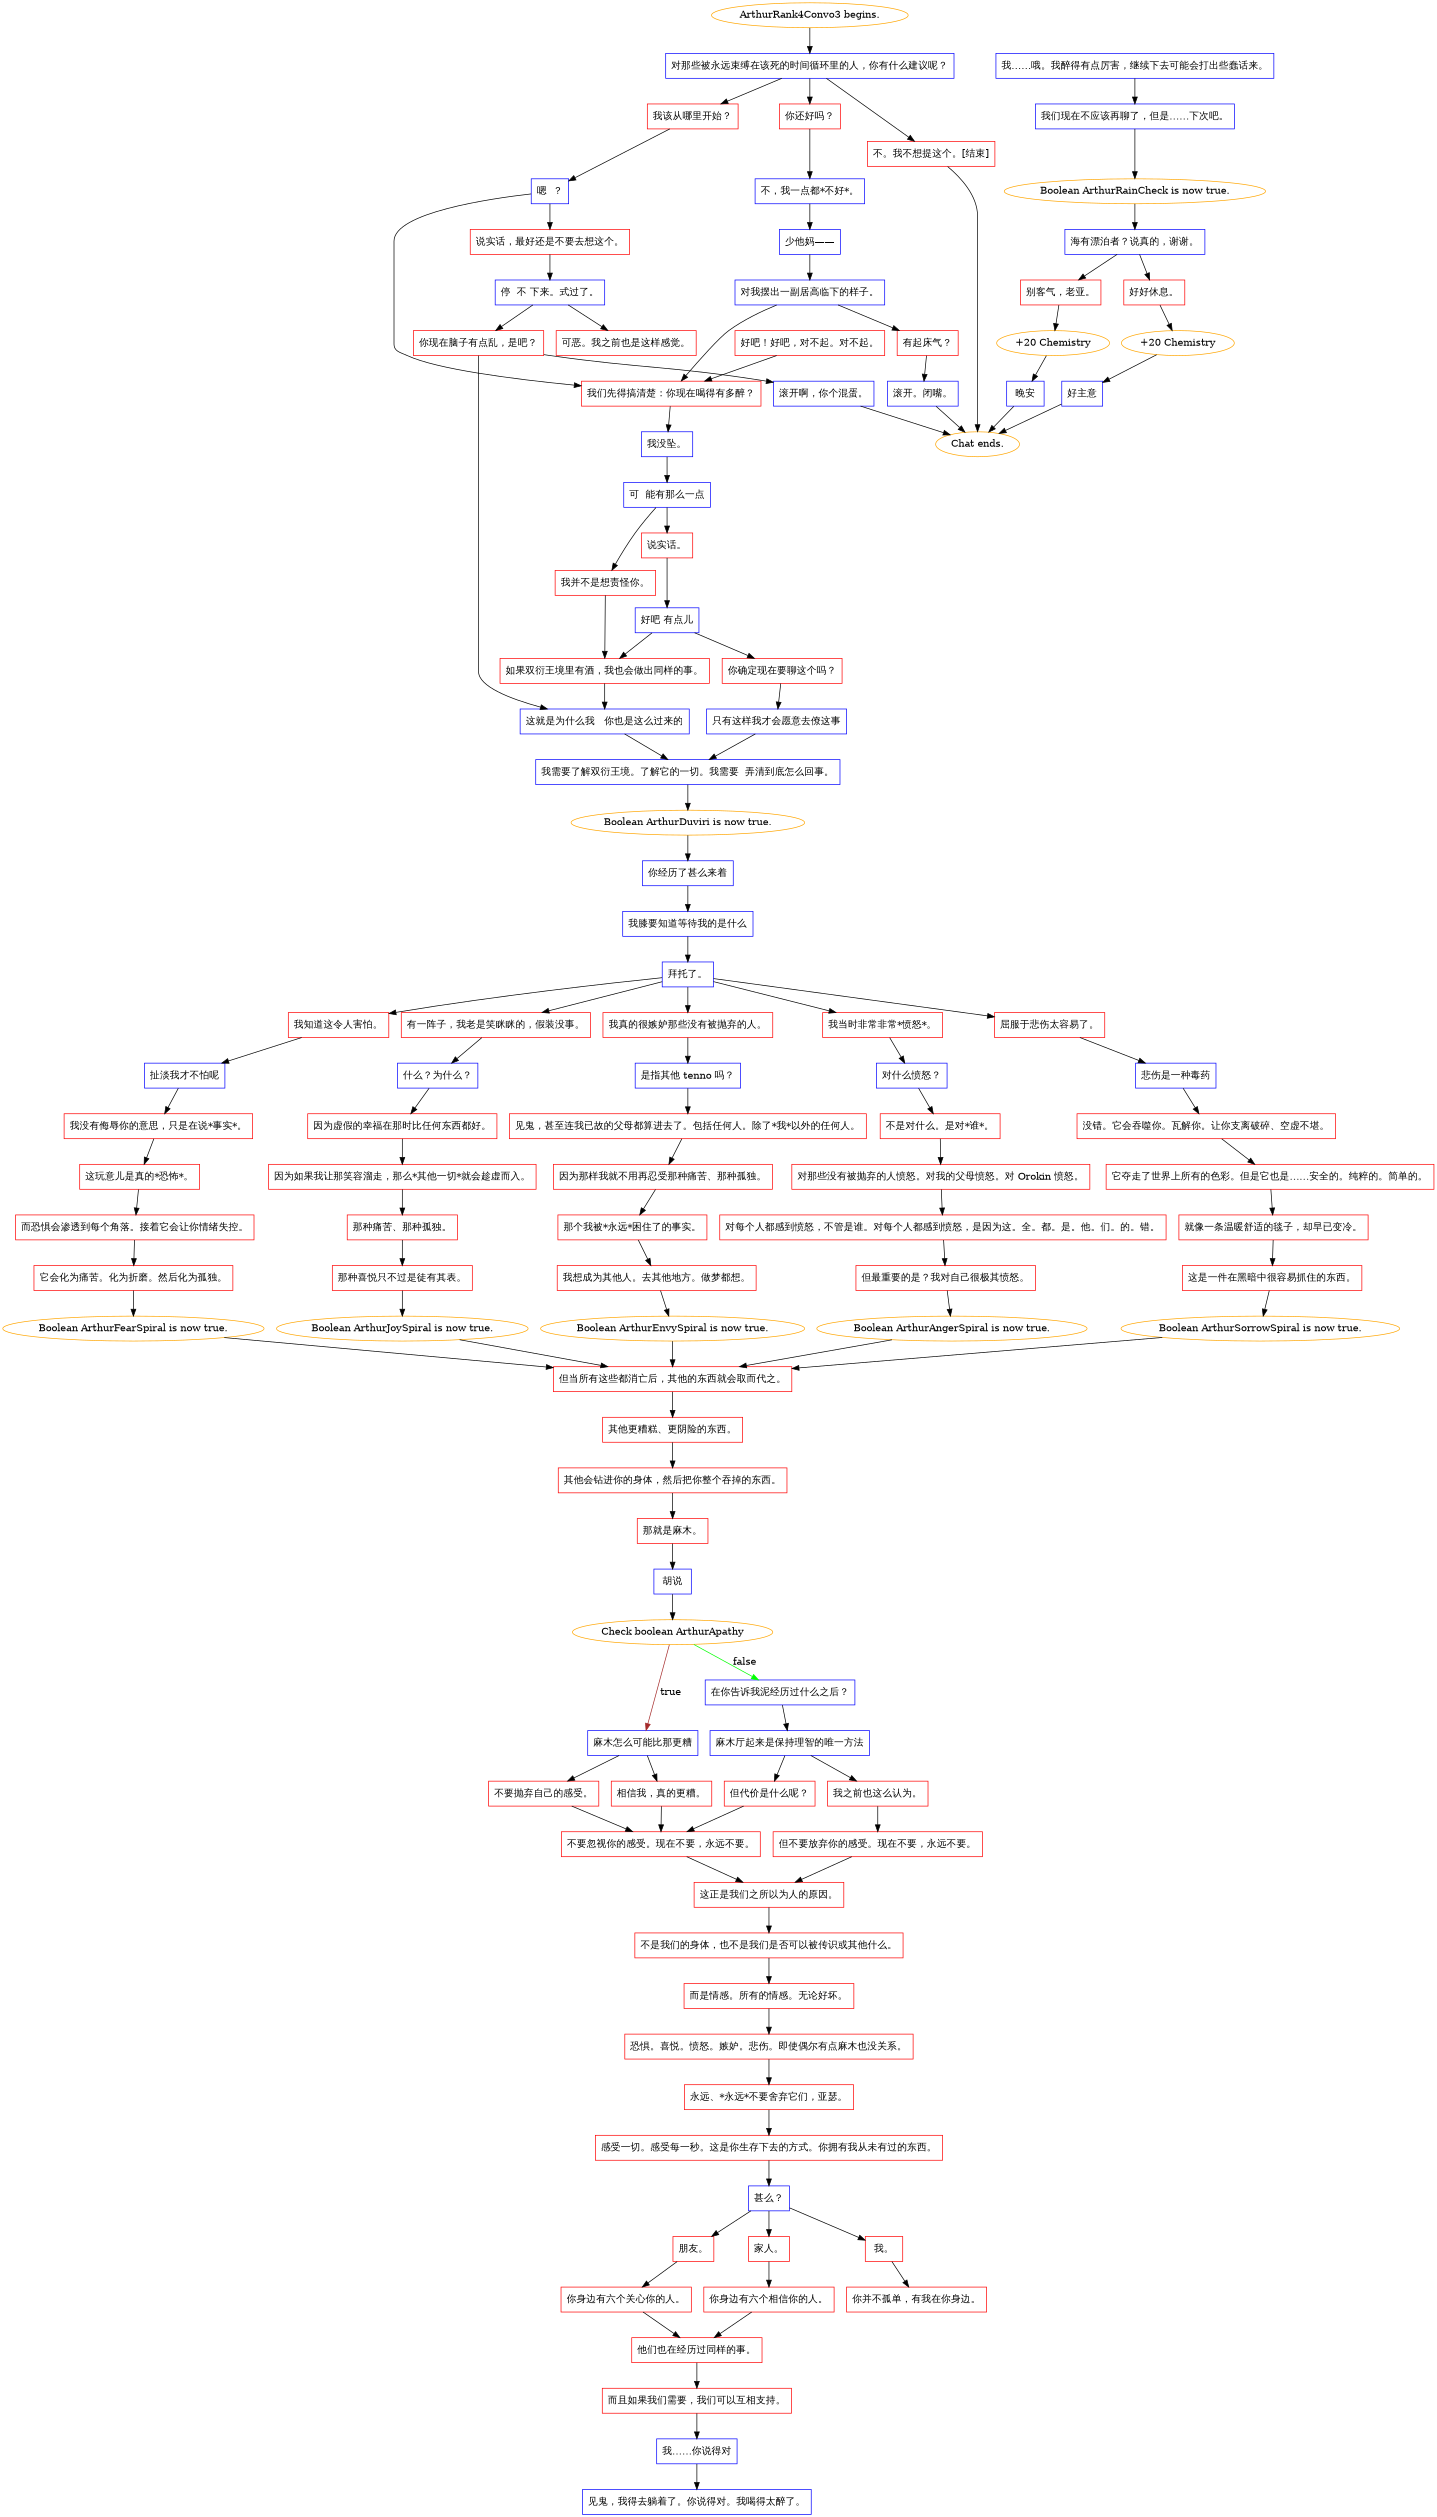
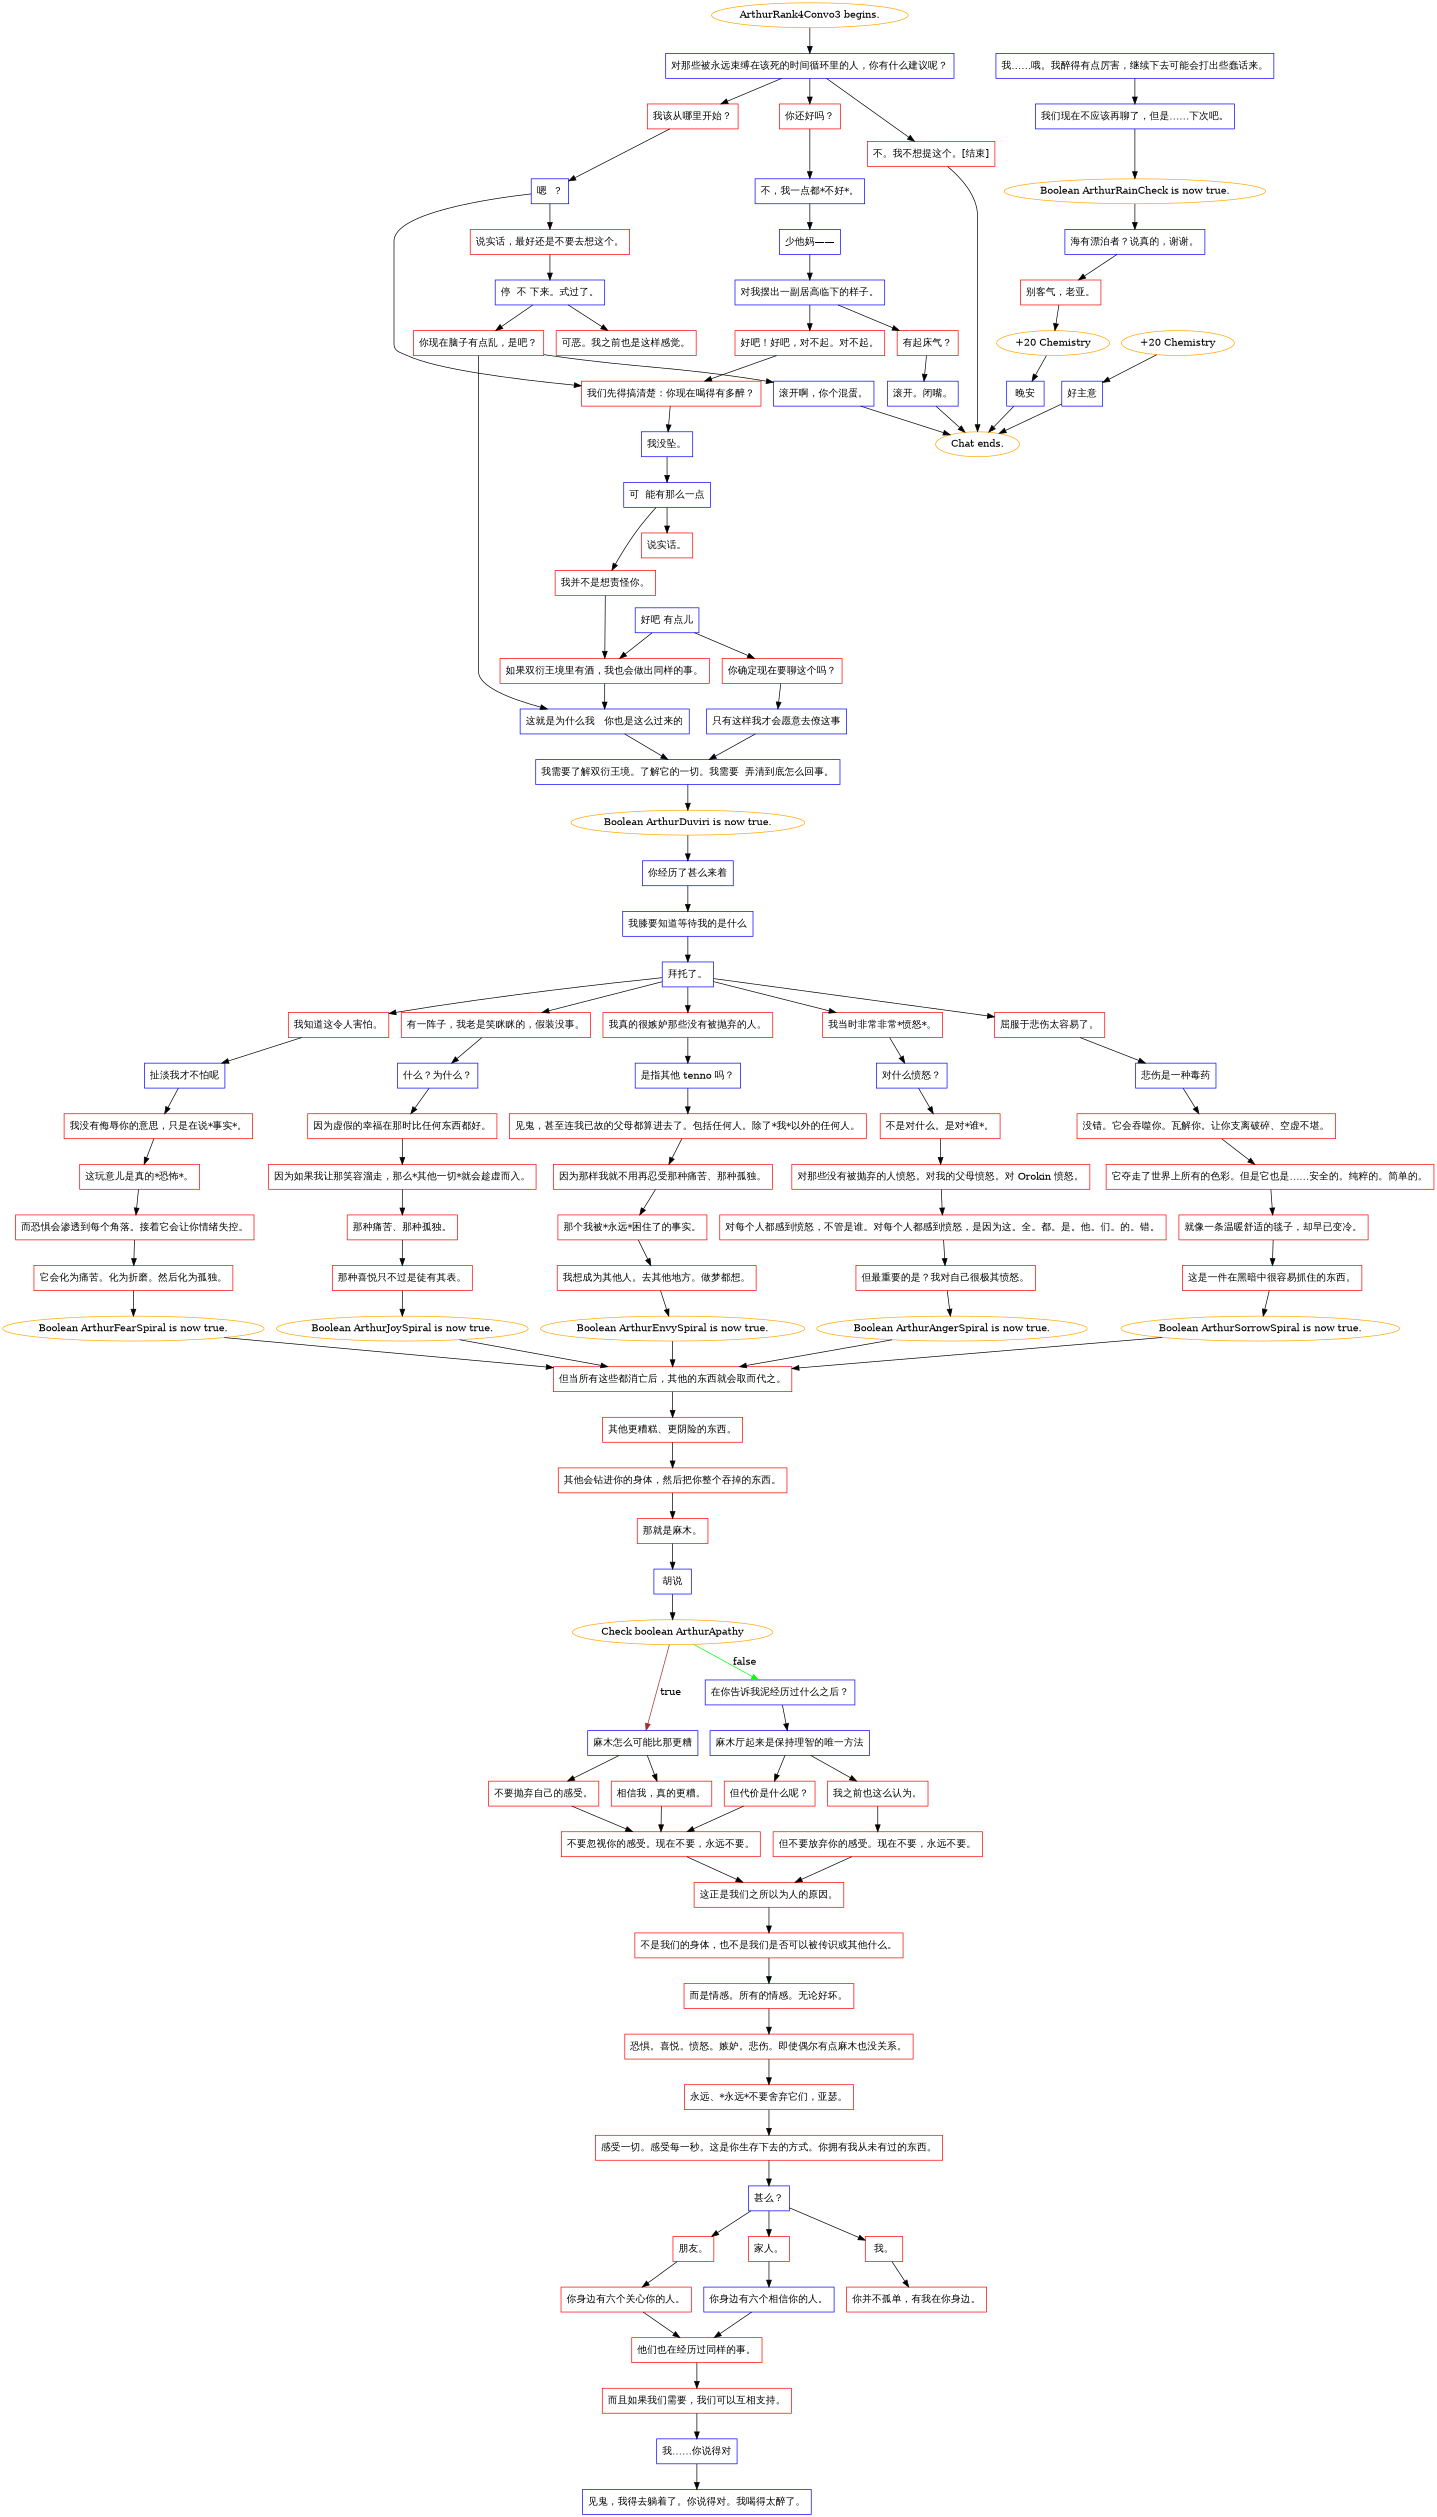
node "好好休息。": removed
edge "对我摆出一副居高临下的样子。" -> "我们先得搞清楚：你现在喝得有多醉？": now "对我摆出一副居高临下的样子。" -> "好吧！好吧，对不起。对不起。"
edge "说实话。" -> "好吧 有点儿": removed
node "你身边有六个相信你的人。": color red -> blue
